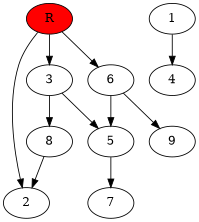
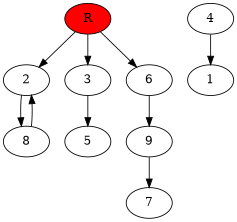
edge "1" -> "4": reversed
edge "3" -> "8": now "2" -> "8"
edge "6" -> "5": removed
edge "5" -> "7": now "9" -> "7"
